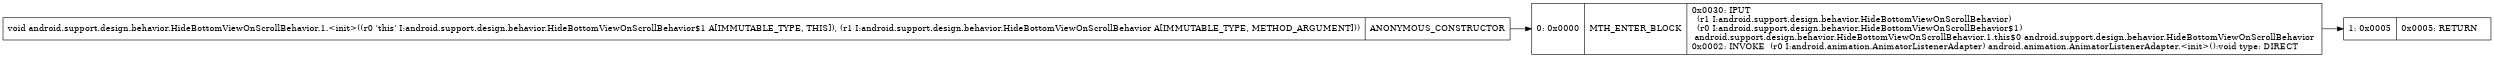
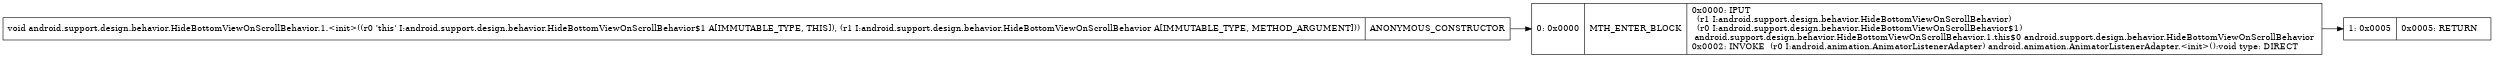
node "0: 0x0000": text "0x0030: IPUT" -> "0x0000: IPUT"
